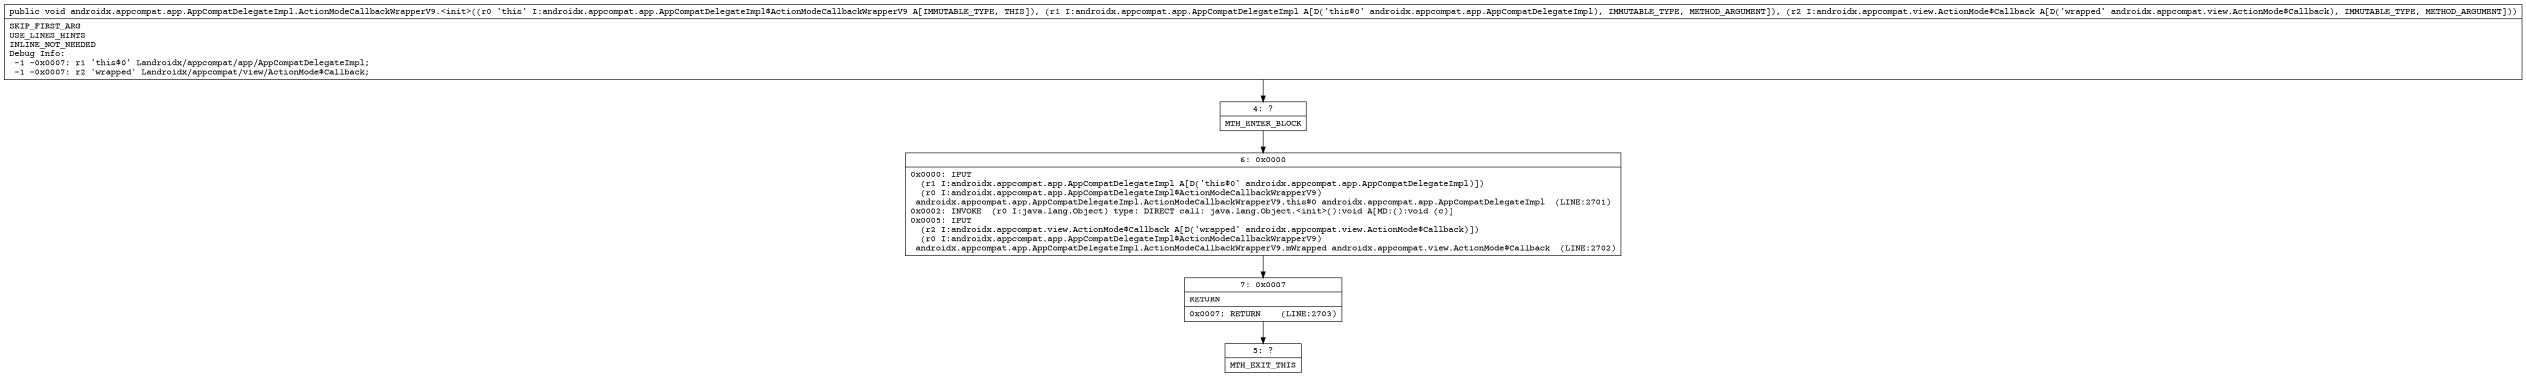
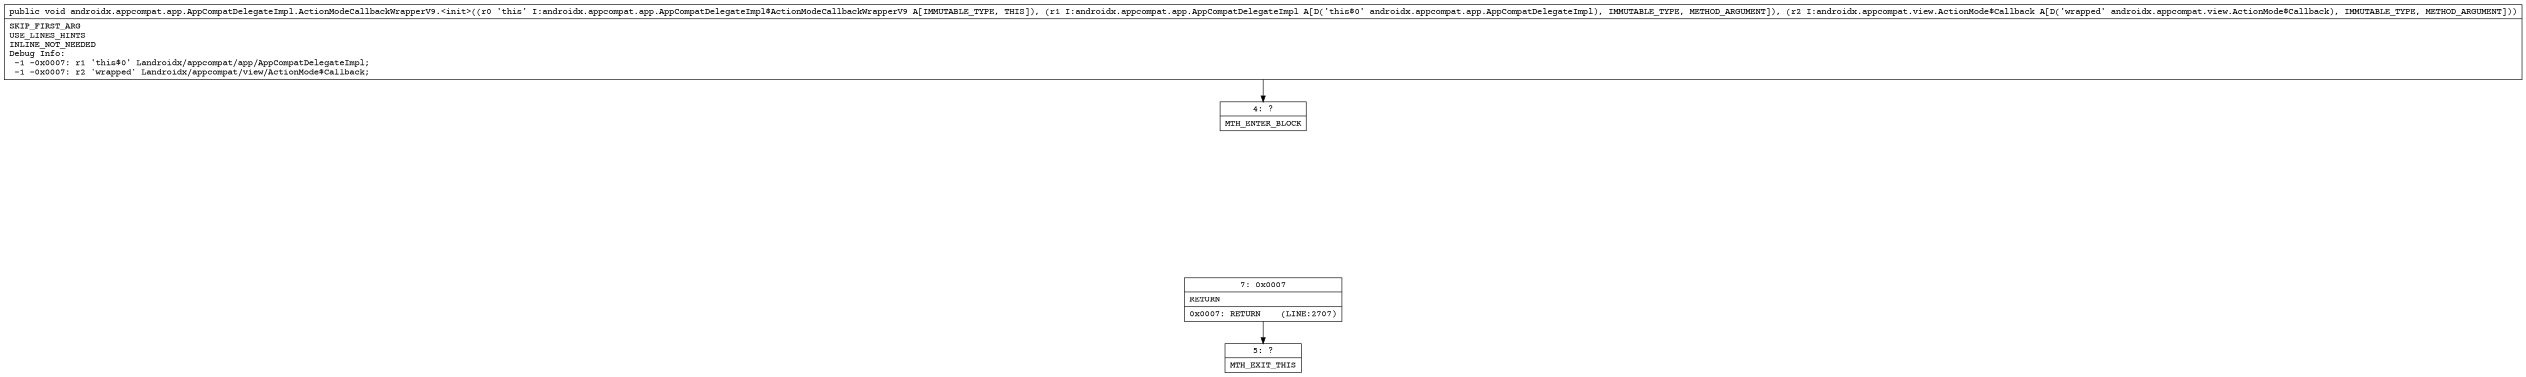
node "6: 0x0000": removed
node "7: 0x0007": text "0x0007: RETURN    (LINE:2703)" -> "0x0007: RETURN    (LINE:2707)"
